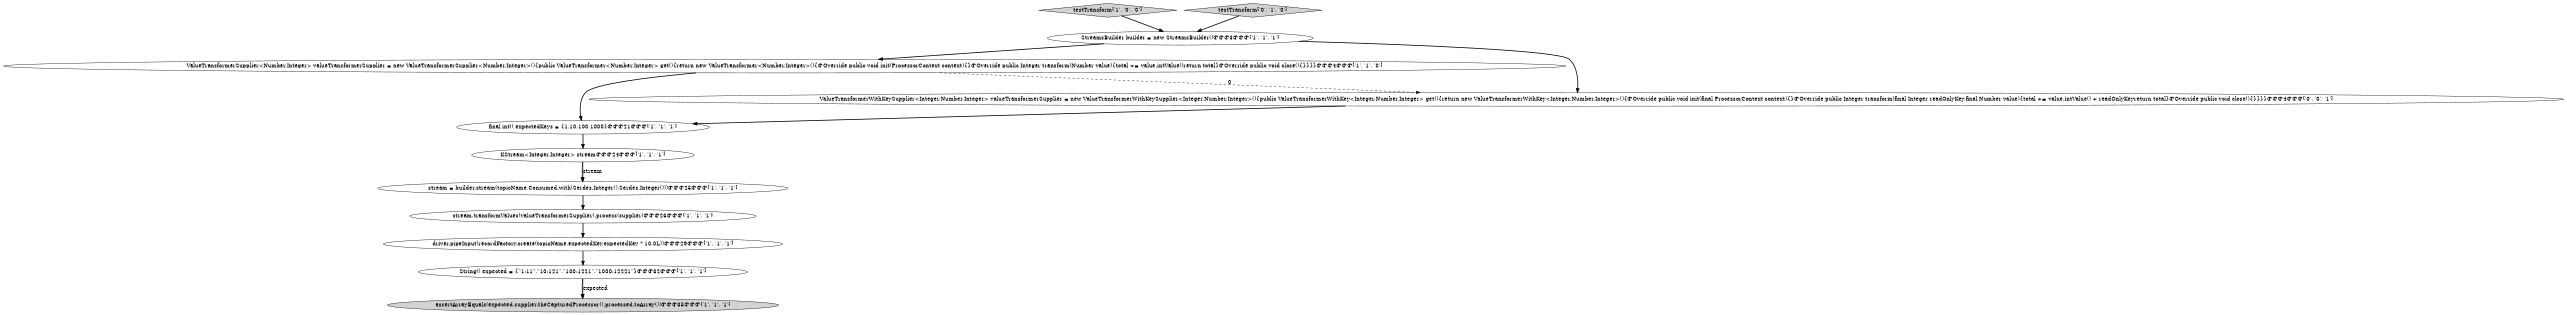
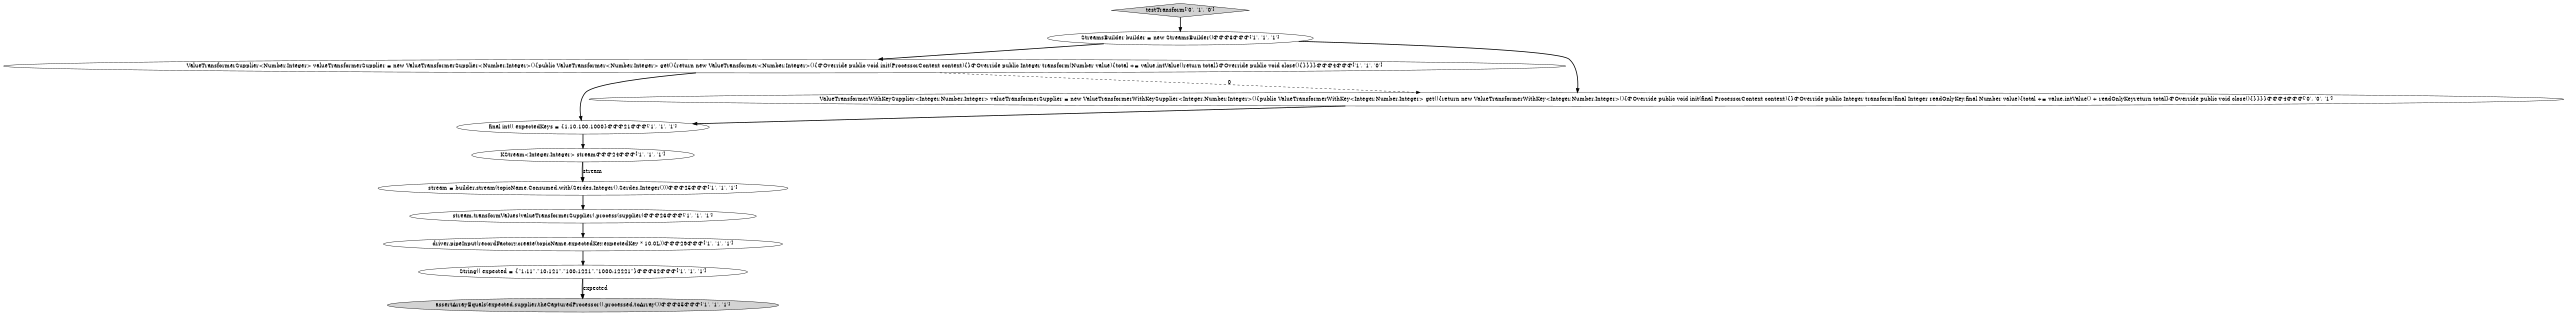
node "testTransform['1', '0', '0']": removed
